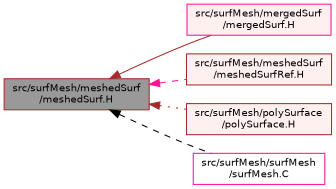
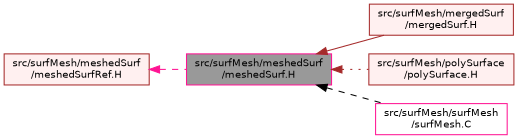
node "src/surfMesh/mergedSurf /mergedSurf.H": color deeppink -> brown
edge "src/surfMesh/meshedSurf /meshedSurfRef.H" -> "src/surfMesh/meshedSurf /meshedSurf.H": reversed
node "src/surfMesh/meshedSurf /meshedSurf.H": color brown -> deeppink
